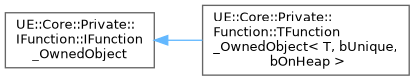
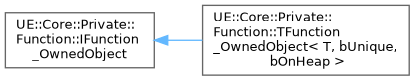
node "UE::Core::Private:: IFunction::IFunction _OwnedObject": label "UE::Core::Private:: IFunction::IFunction _OwnedObject" -> "UE::Core::Private:: Function::IFunction _OwnedObject"
